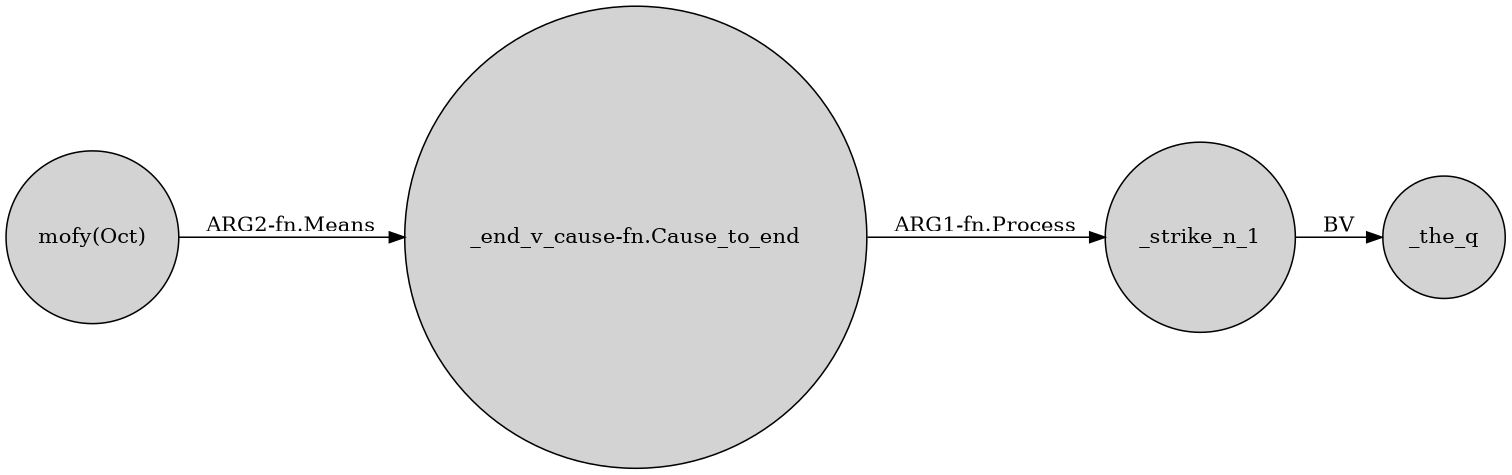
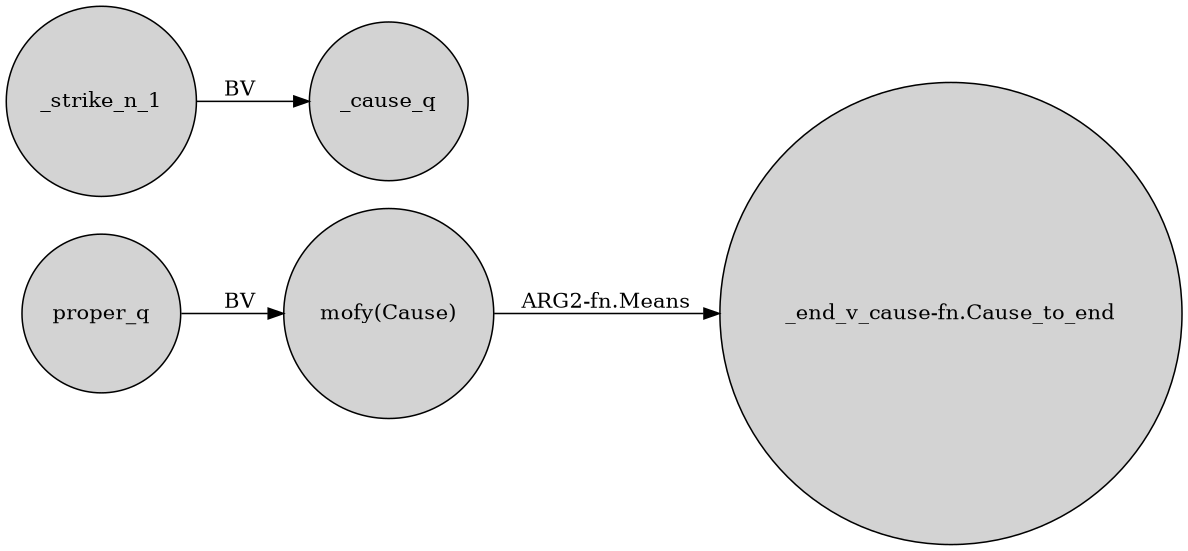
node "mofy(Oct)": label "mofy(Oct)" -> "mofy(Cause)"
edge "_end_v_cause-fn.Cause_to_end" -> "_strike_n_1": removed, label "ARG1-fn.Process"
node "_the_q": label "_the_q" -> "_cause_q"
node "proper_q": added
